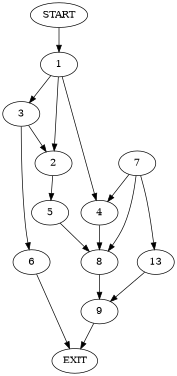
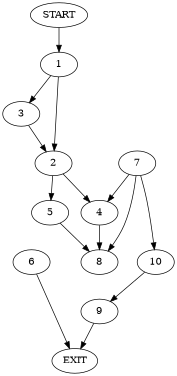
edge "1" -> "4": now "2" -> "4"
edge "3" -> "6": removed
node "13": label "13" -> "10"
edge "8" -> "9": removed
